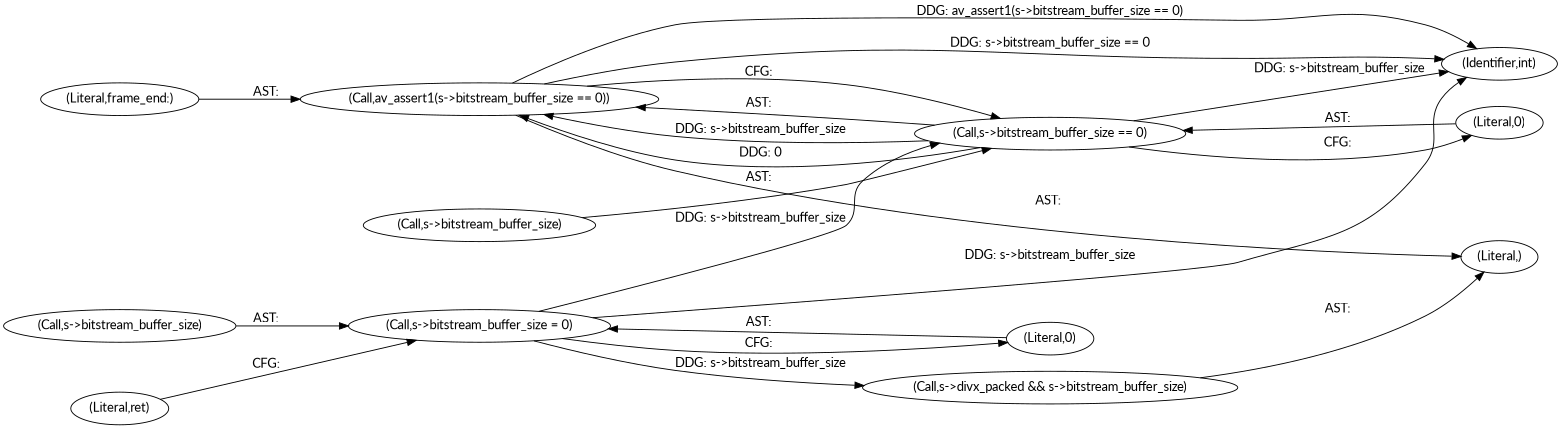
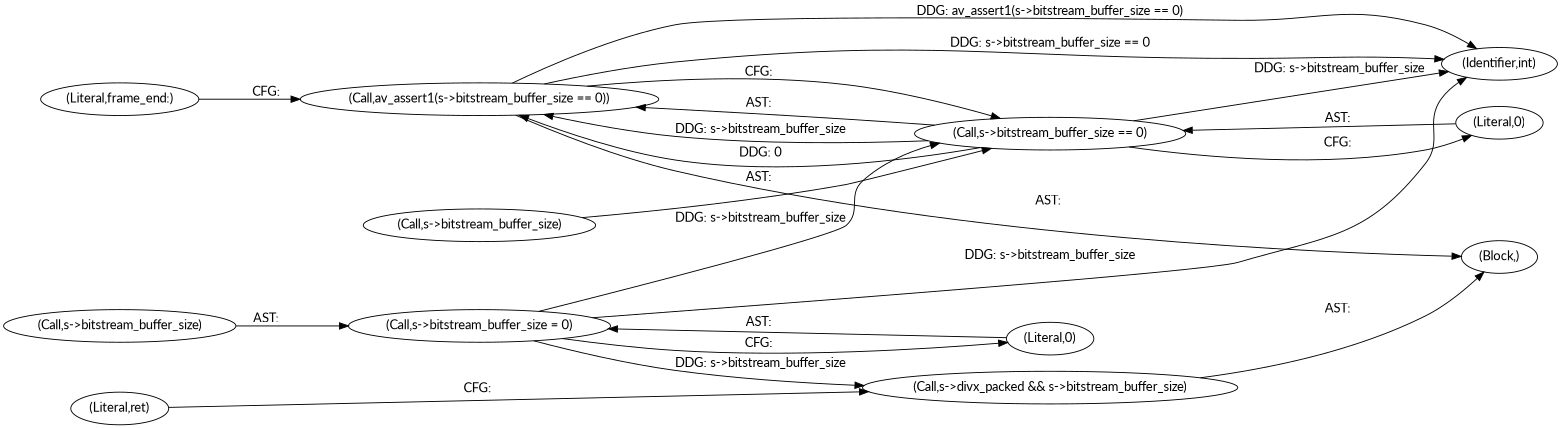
edge "(Literal,frame_end:)" -> "(Call,av_assert1(s->bitstream_buffer_size == 0))": label "AST: " -> "CFG: "
node "(Literal,)": label "(Literal,)" -> "(Block,)"
edge "(Literal,ret)" -> "(Call,s->bitstream_buffer_size = 0)": now "(Literal,ret)" -> "(Call,s->divx_packed && s->bitstream_buffer_size)"
